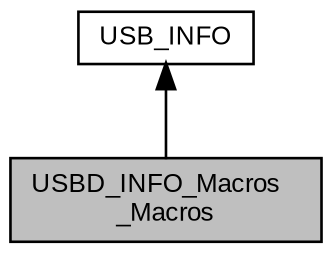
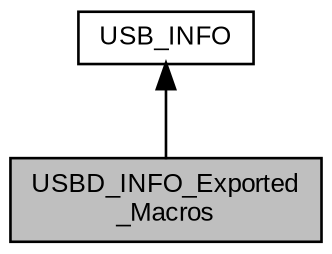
node "USBD_INFO_Macros _Macros": label "USBD_INFO_Macros _Macros" -> "USBD_INFO_Exported _Macros"
